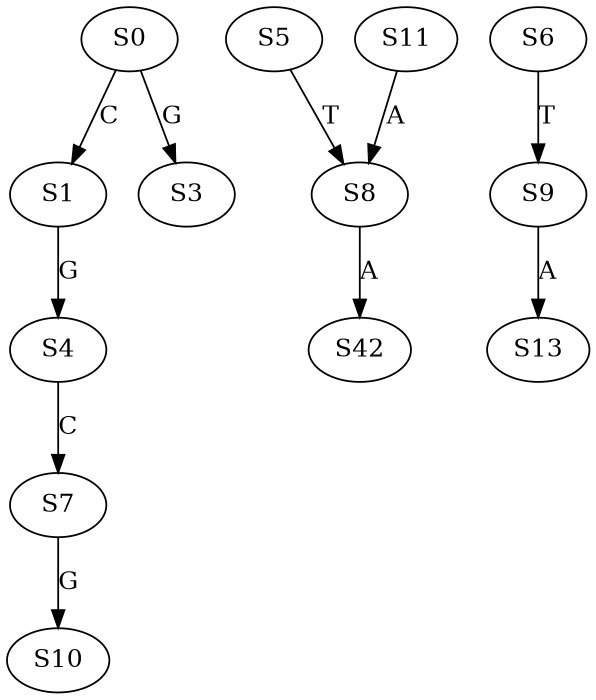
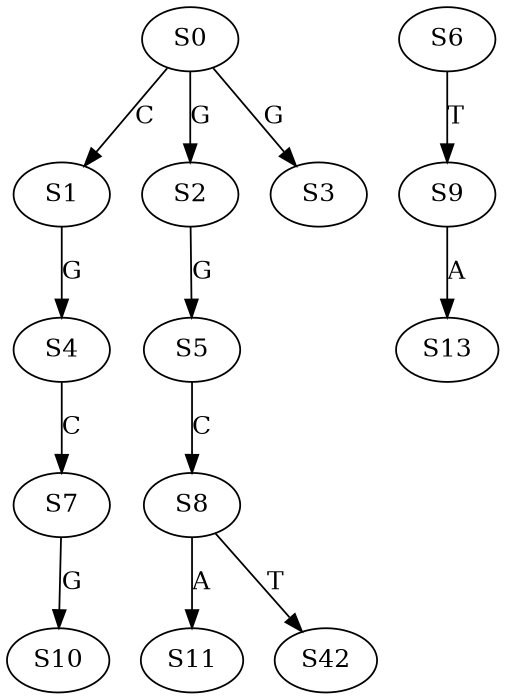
edge "S11" -> "S8": reversed
edge "S5" -> "S8": label "T" -> "C"
node "S2": added
edge "S8" -> "S42": label "A" -> "T"
